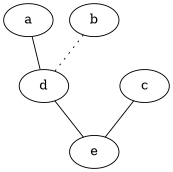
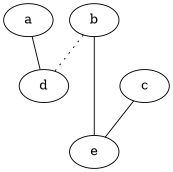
edge "d" -- "e": now "b" -- "e"
